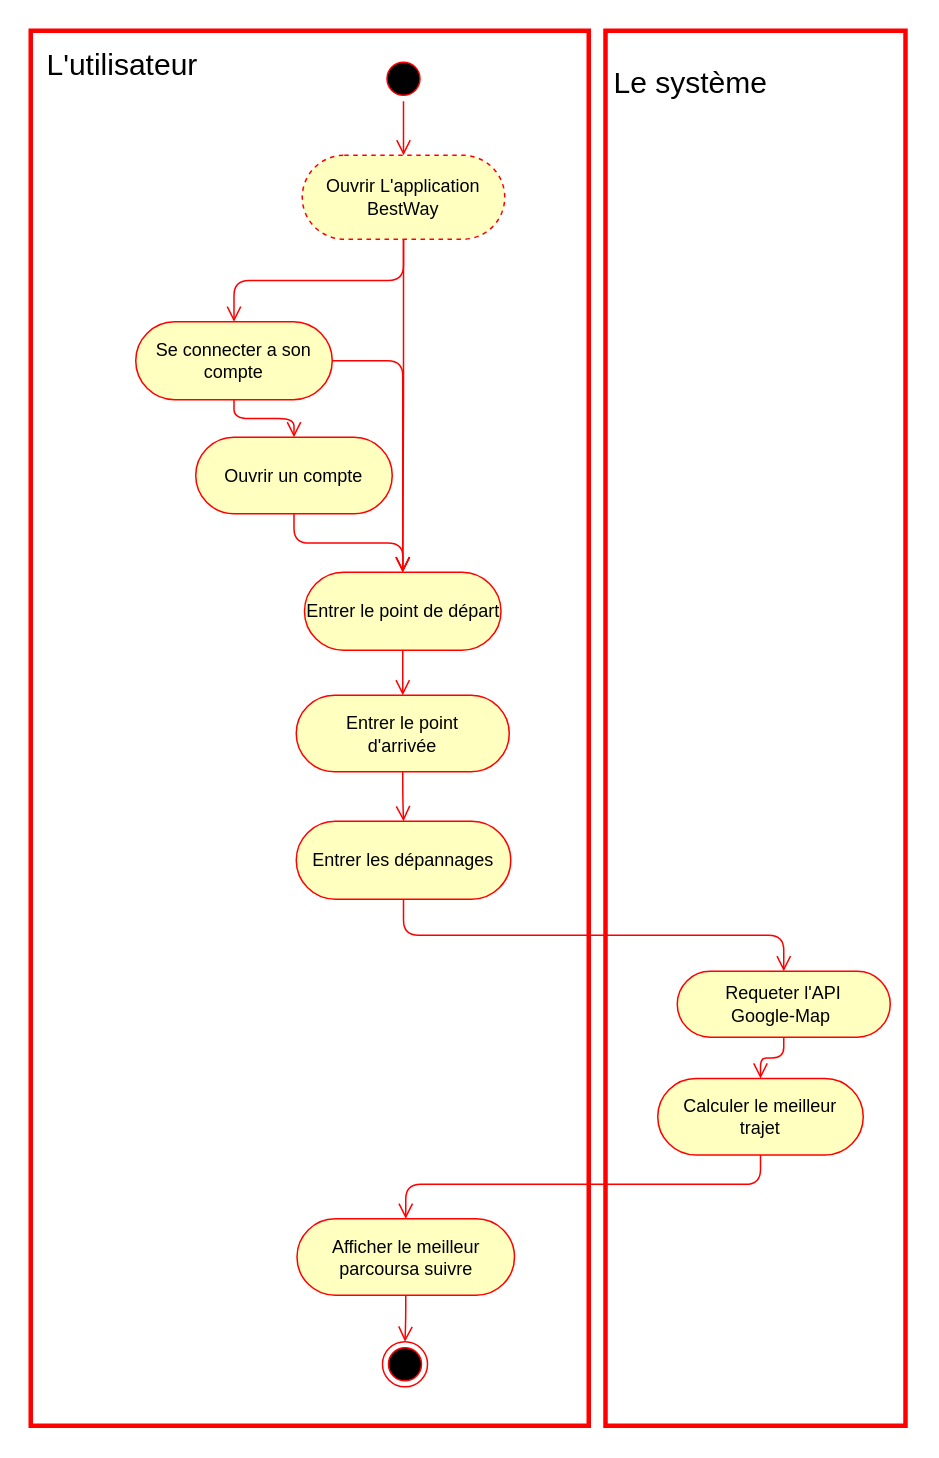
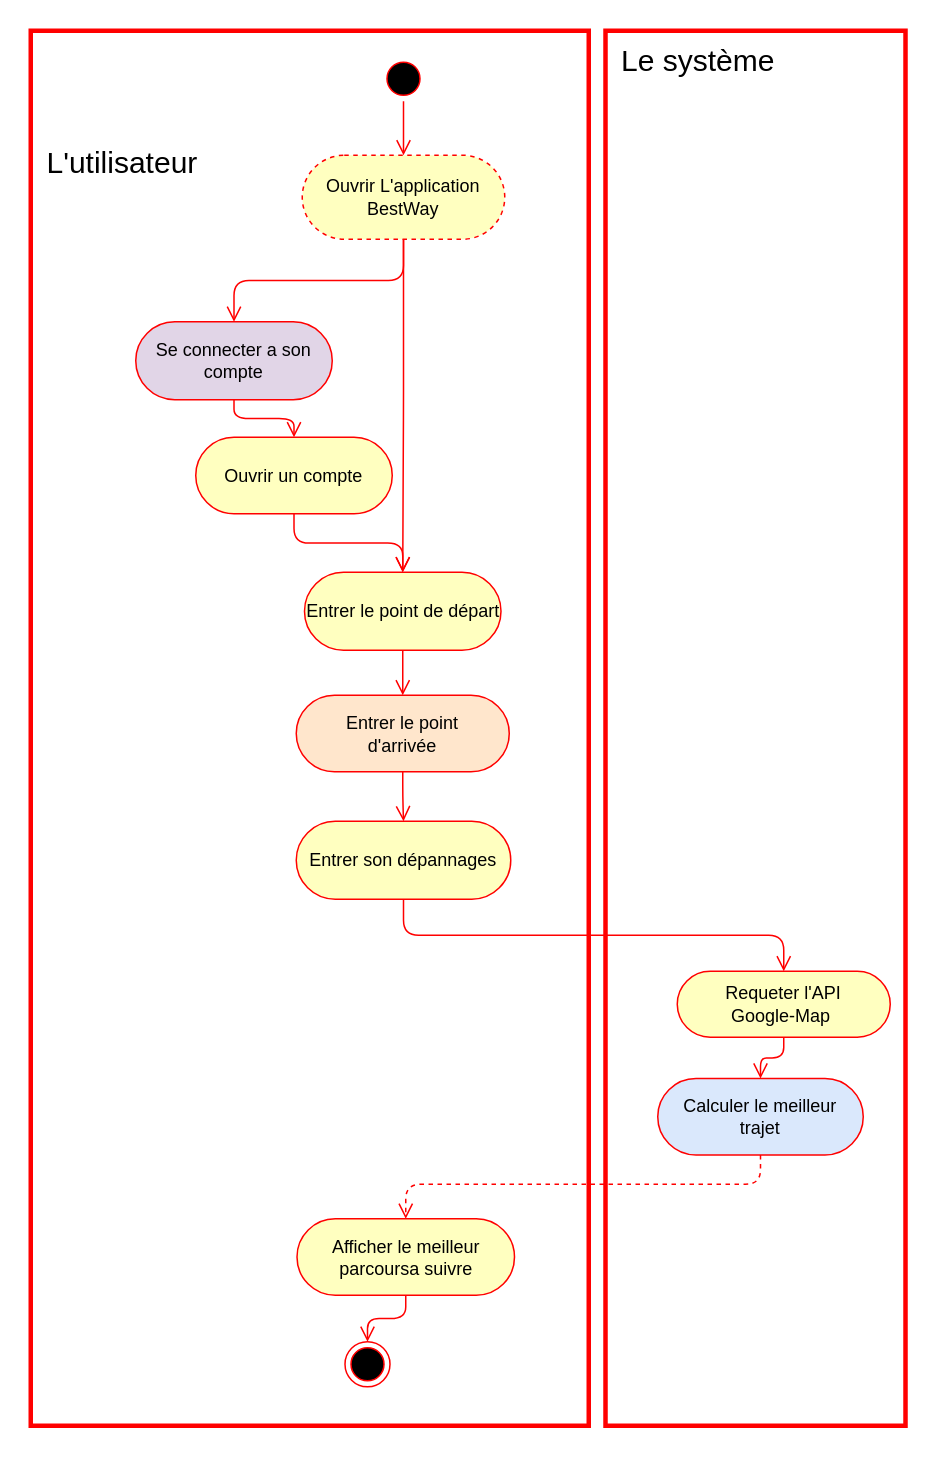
node "L'utilisateur": moved (134, 58) -> (134, 155)
node "Le système": moved (701, 76) -> (709, 53)
node "Se connecter a son compte": fillcolor #ffffc0 -> #e1d5e7
edge "Se connecter a son compte" -> "Entrer le point de départ": removed
node "Entrer le point d'arrivée": fillcolor #ffffc0 -> #ffe6cc
node "Entrer les dépannages": label "Entrer les dépannages" -> "Entrer son dépannages"
node "Calculer le meilleur trajet": fillcolor #ffffc0 -> #dae8fc
edge "Calculer le meilleur trajet" -> "Afficher le meilleur parcoursa suivre": style solid -> dashed
node "a": moved (405, 1364) -> (368, 1364)
